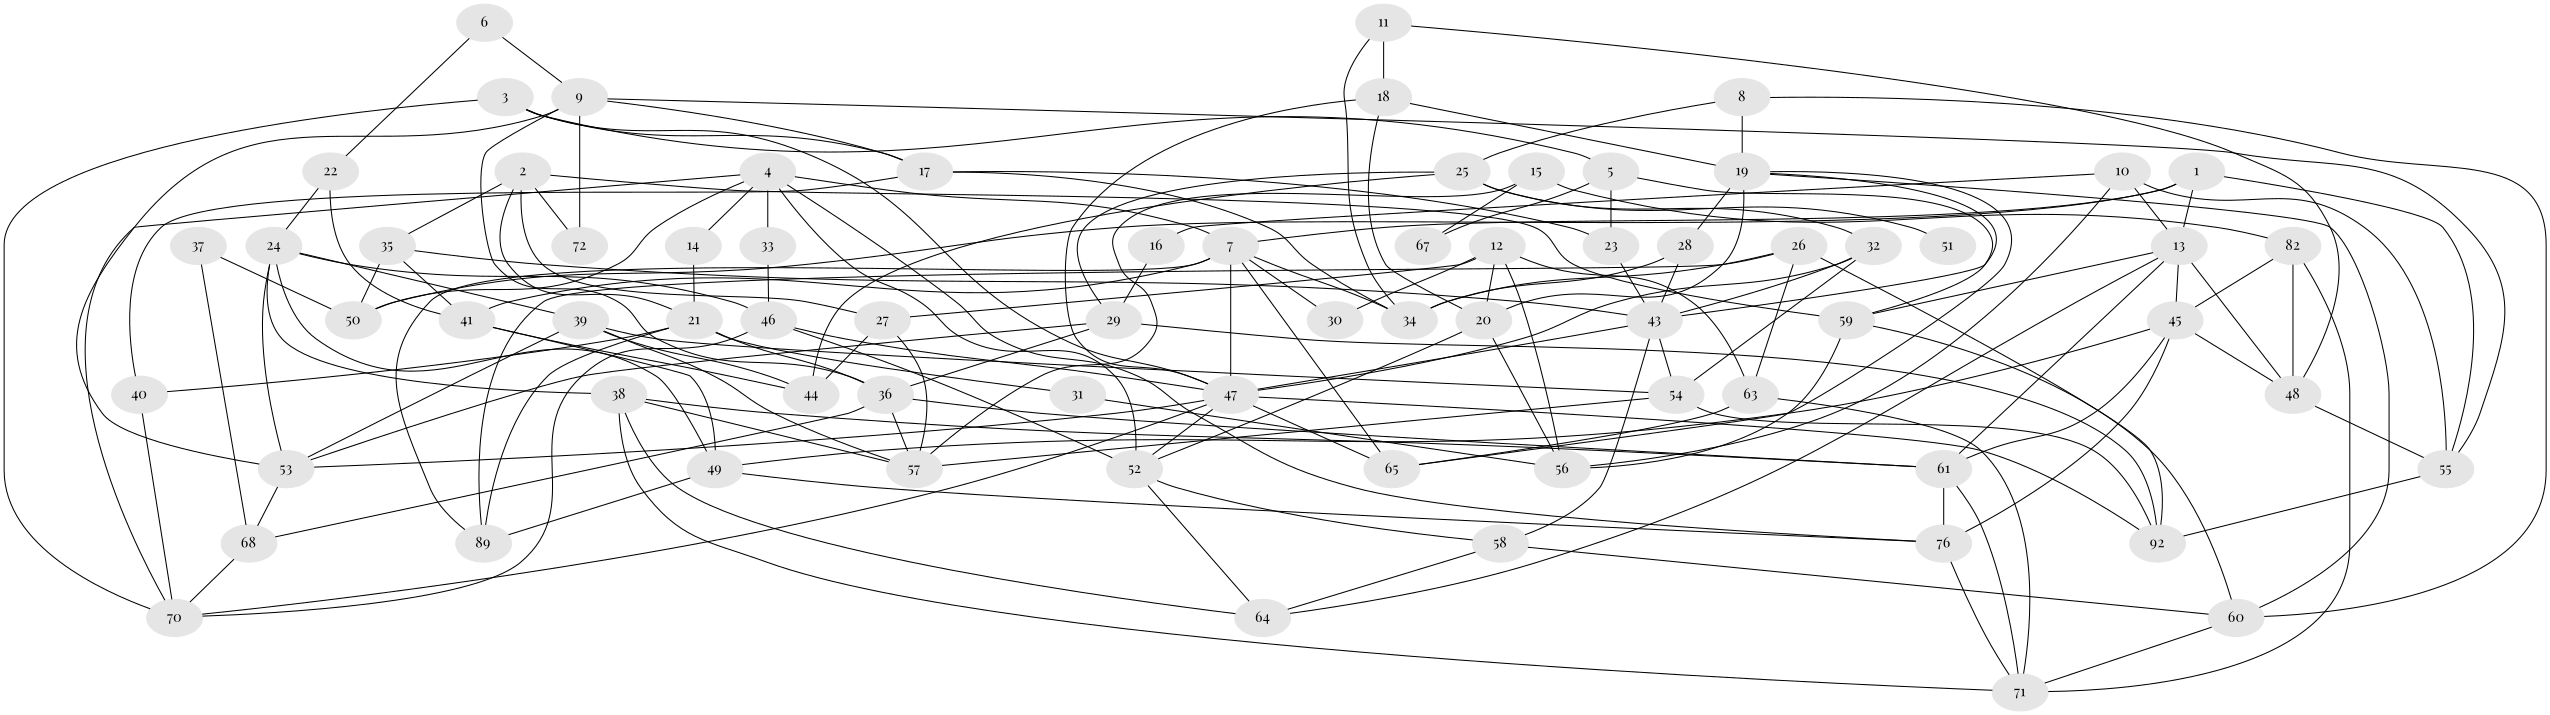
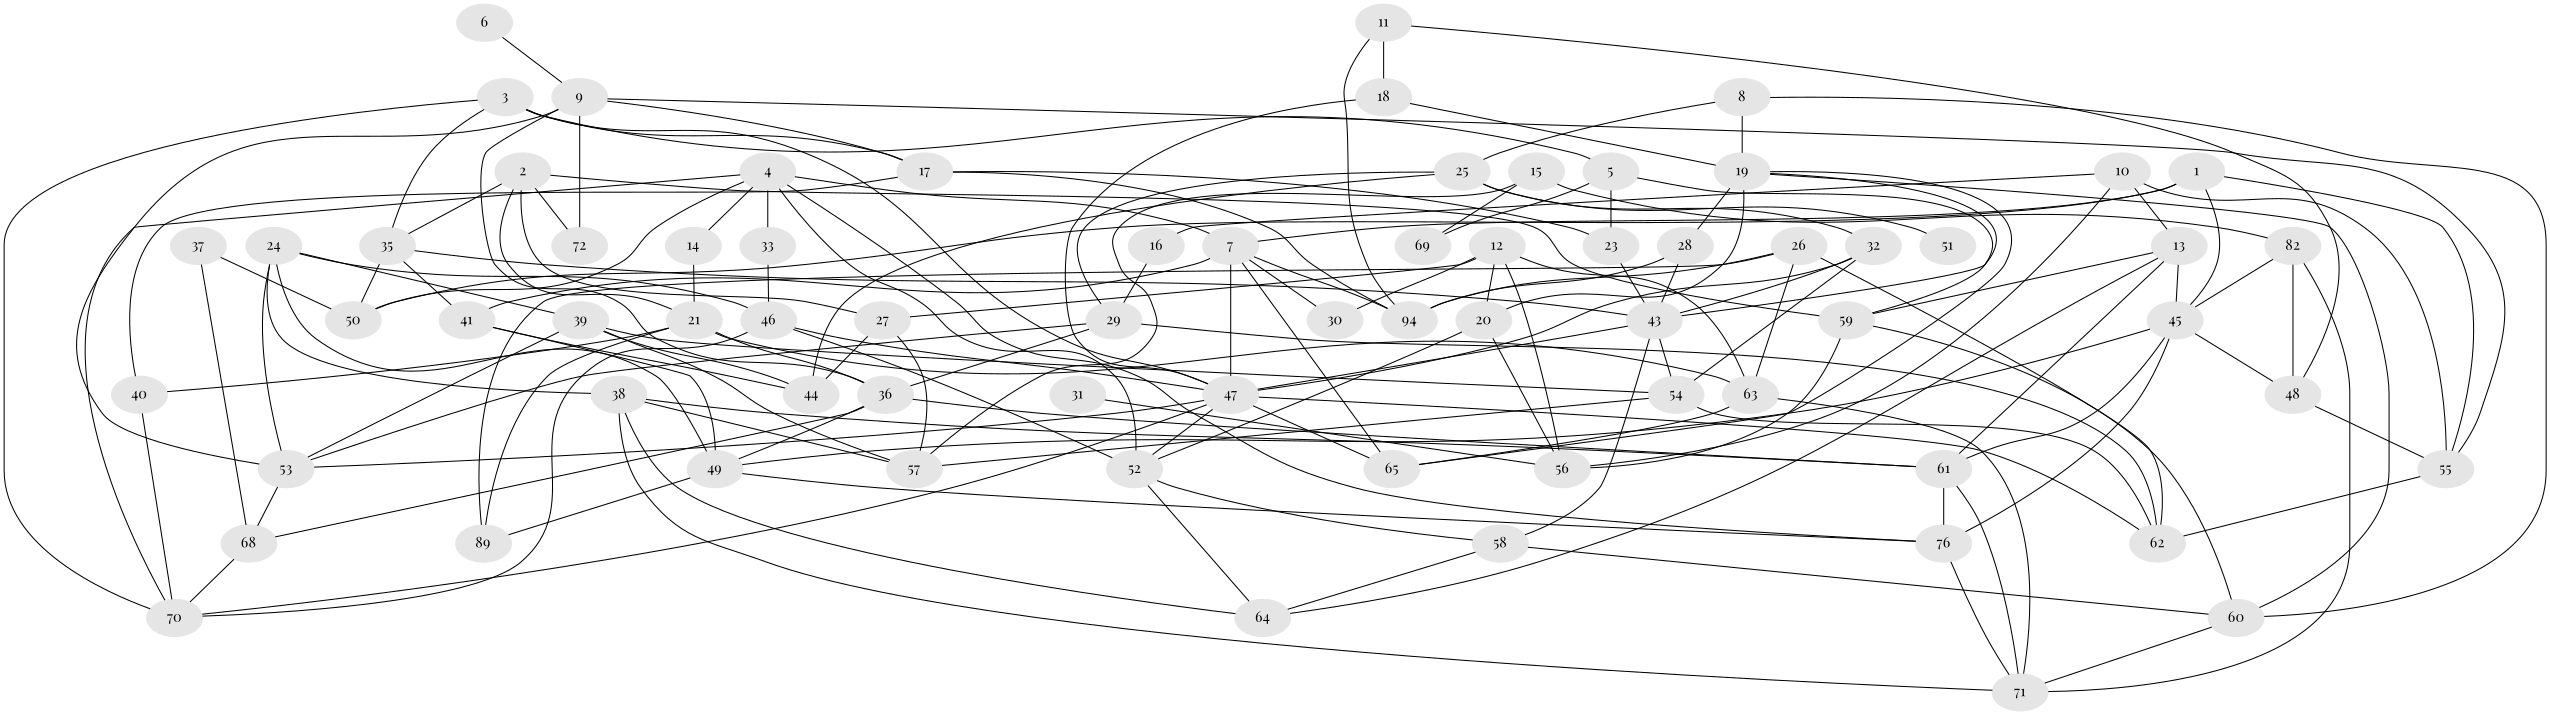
edge "3" -- "35": added
node "22": removed
edge "1" -- "13": now "1" -- "45"
edge "18" -- "20": removed
node "67": label "67" -> "69"
edge "7" -- "89": removed
node "34": label "34" -> "94"
edge "13" -- "48": removed
edge "21" -- "31": now "21" -- "63"
edge "36" -- "57": now "36" -- "49"
node "92": label "92" -> "62"
